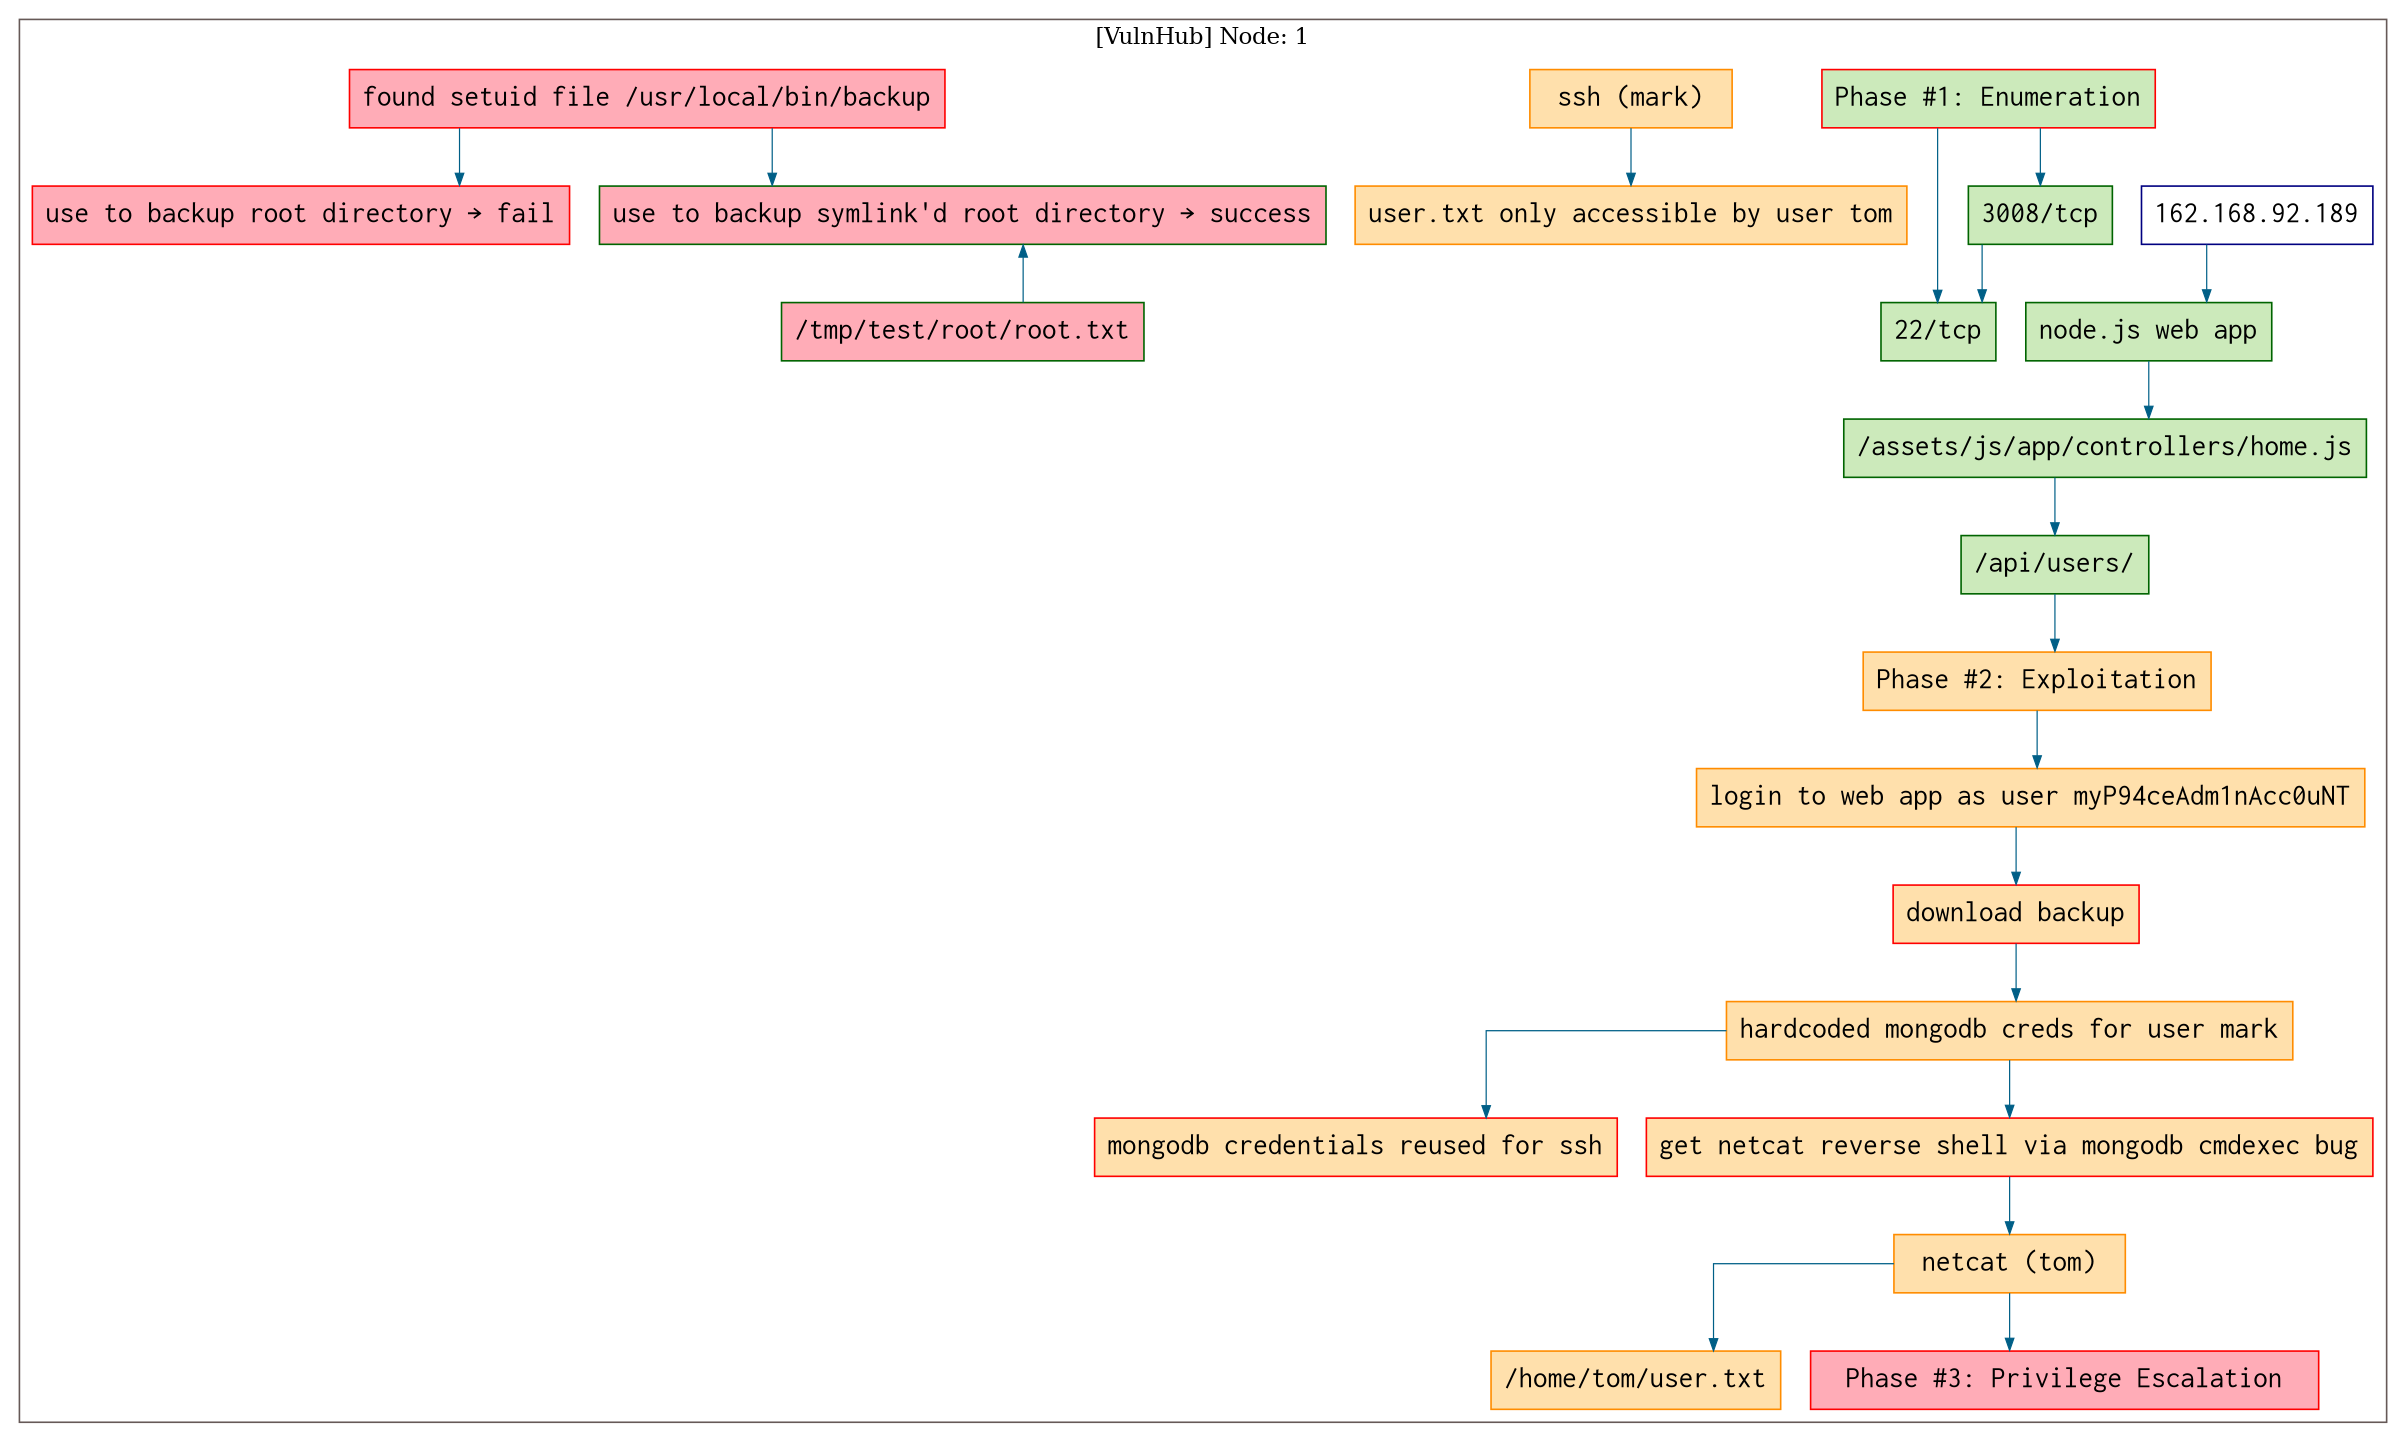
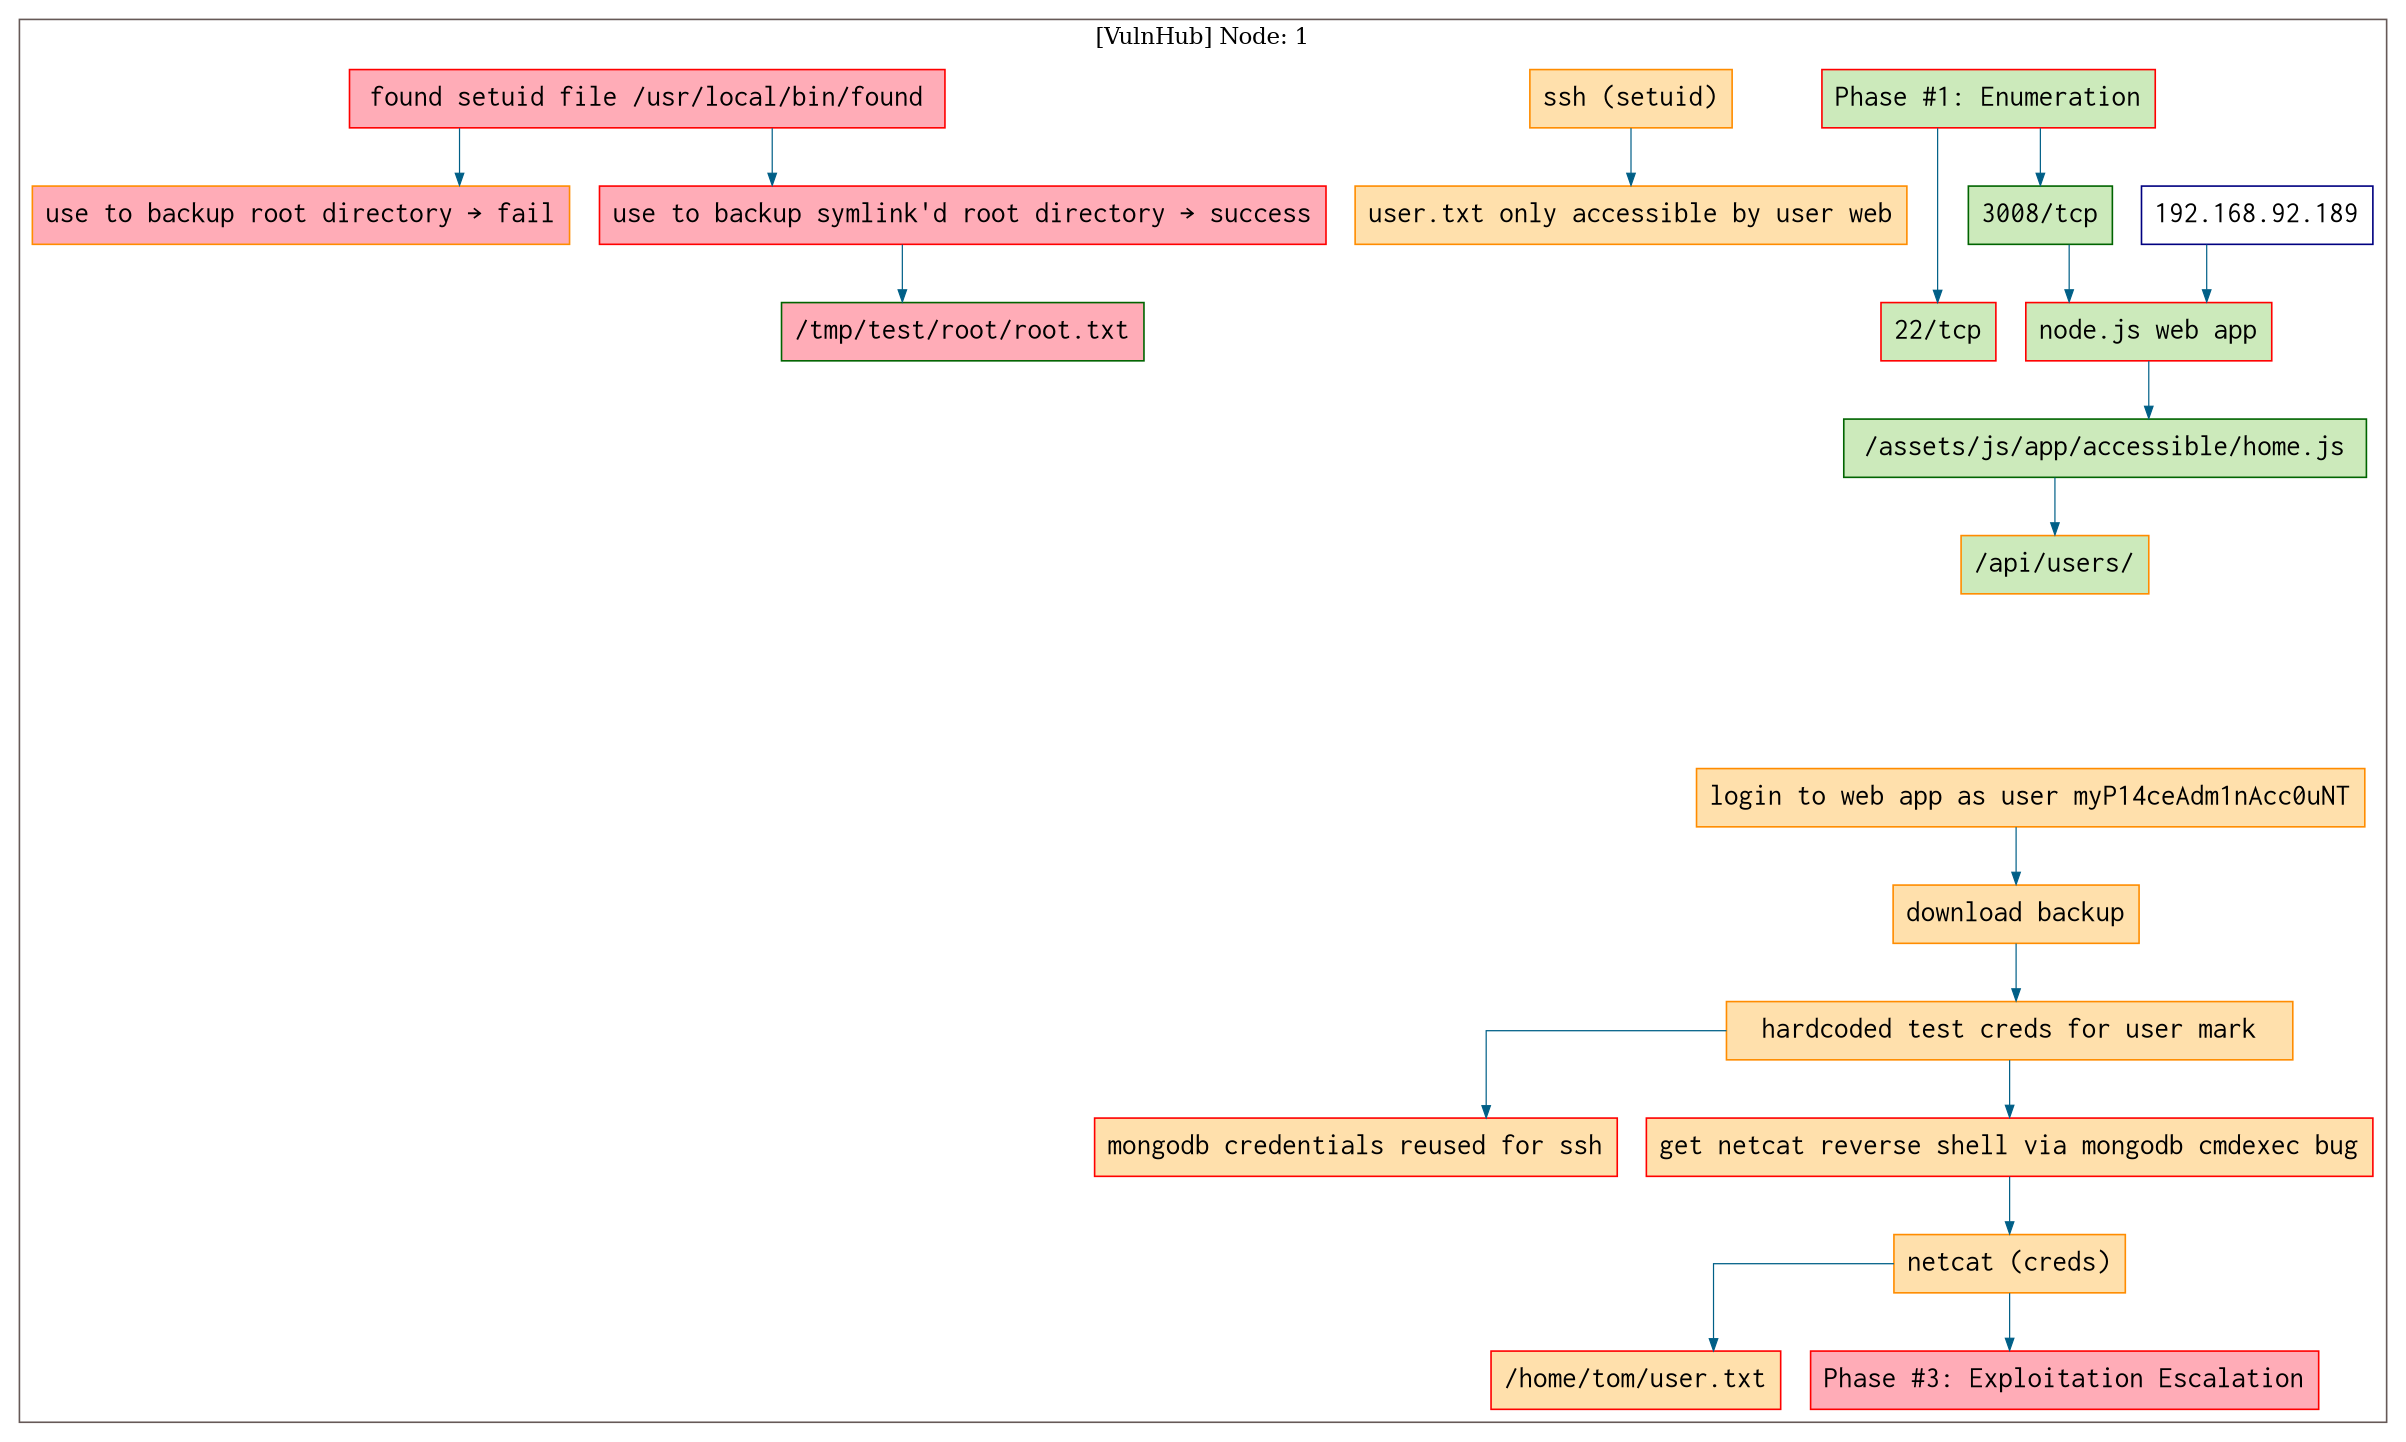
node "found setuid file /usr/local/bin/backup": label "found setuid file /usr/local/bin/backup" -> "found setuid file /usr/local/bin/found"
node "ssh (mark)": label "ssh (mark)" -> "ssh (setuid)"
node "use to backup root directory → fail": color red -> darkorange
node "use to backup symlink'd root directory → success": color darkgreen -> red
node "user.txt only accessible by user tom": label "user.txt only accessible by user tom" -> "user.txt only accessible by user web"
node "162.168.92.189": label "162.168.92.189" -> "192.168.92.189"
edge "3008/tcp" -> "22/tcp": now "3008/tcp" -> "node.js web app"
edge "/tmp/test/root/root.txt" -> "use to backup symlink'd root directory → success": reversed
node "22/tcp": color darkgreen -> red
node "node.js web app": color darkgreen -> red
node "/assets/js/app/controllers/home.js": label "/assets/js/app/controllers/home.js" -> "/assets/js/app/accessible/home.js"
node "/api/users/": color darkgreen -> darkorange
node "Phase #2: Exploitation": removed
node "login to web app as user myP94ceAdm1nAcc0uNT": label "login to web app as user myP94ceAdm1nAcc0uNT" -> "login to web app as user myP14ceAdm1nAcc0uNT"
node "download backup": color red -> darkorange
node "hardcoded mongodb creds for user mark": label "hardcoded mongodb creds for user mark" -> "hardcoded test creds for user mark"
node "netcat (tom)": label "netcat (tom)" -> "netcat (creds)"
node "/home/tom/user.txt": color darkorange -> red
node "Phase #3: Privilege Escalation": label "Phase #3: Privilege Escalation" -> "Phase #3: Exploitation Escalation"
